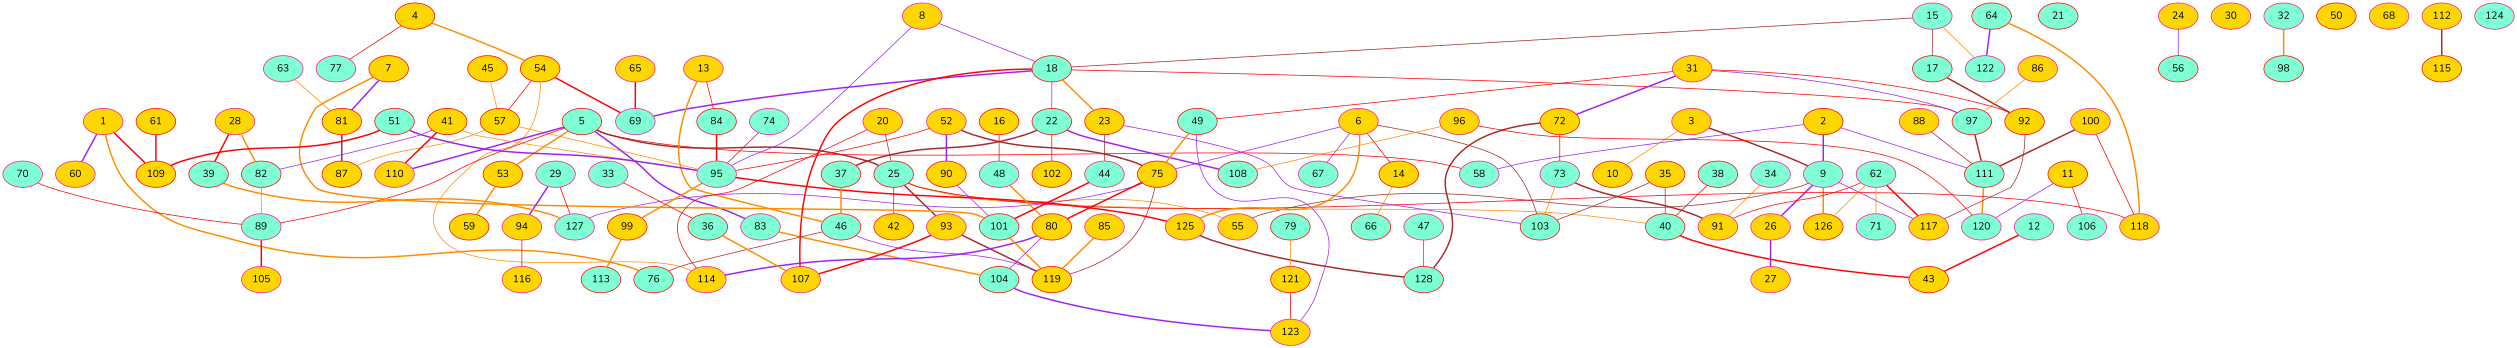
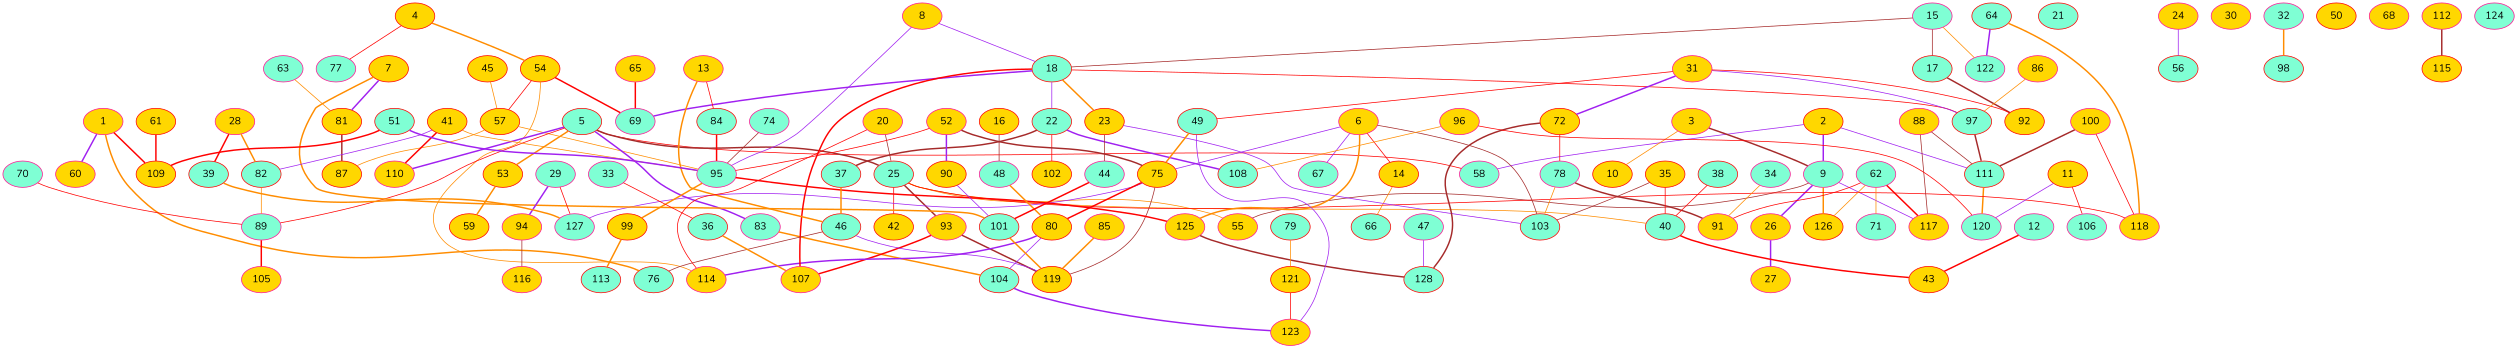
node "73": label "73" -> "78"
edge "92" -- "117": now "88" -- "117"
